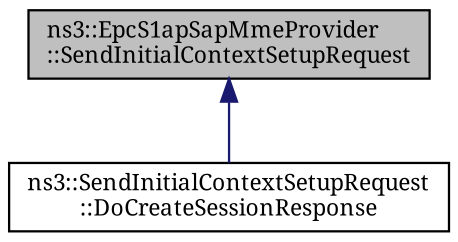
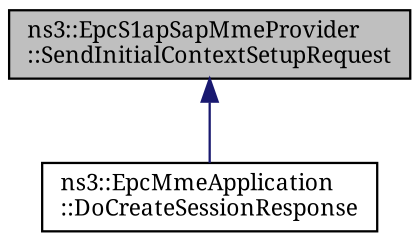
node "ns3::SendInitialContextSetupRequest ::DoCreateSessionResponse": label "ns3::SendInitialContextSetupRequest ::DoCreateSessionResponse" -> "ns3::EpcMmeApplication ::DoCreateSessionResponse"
